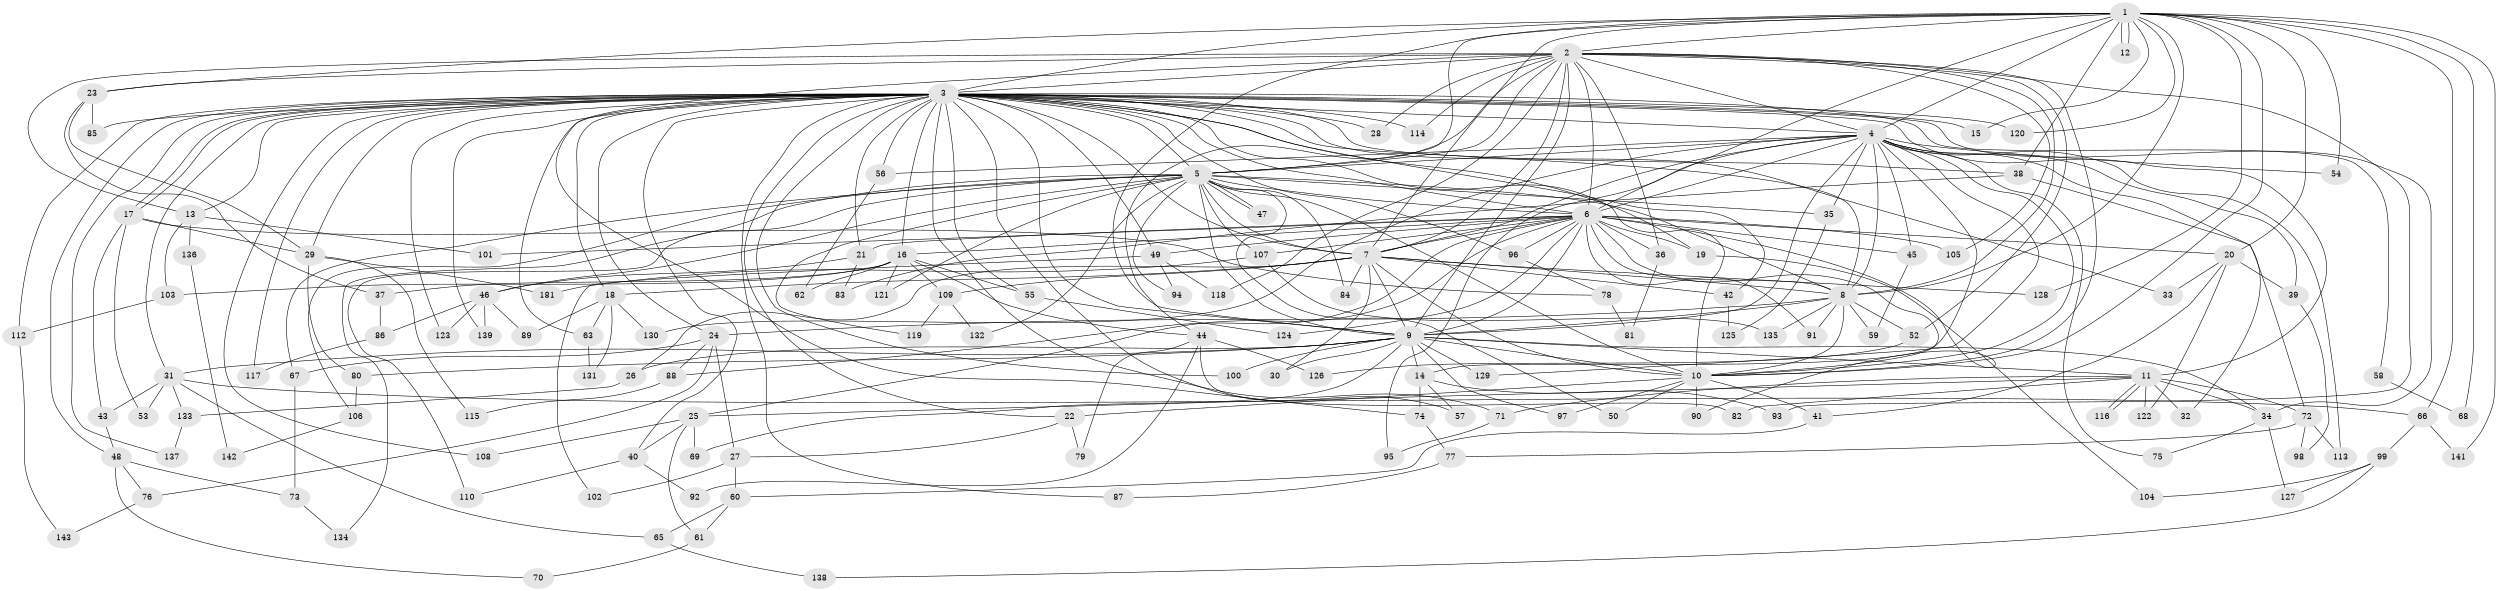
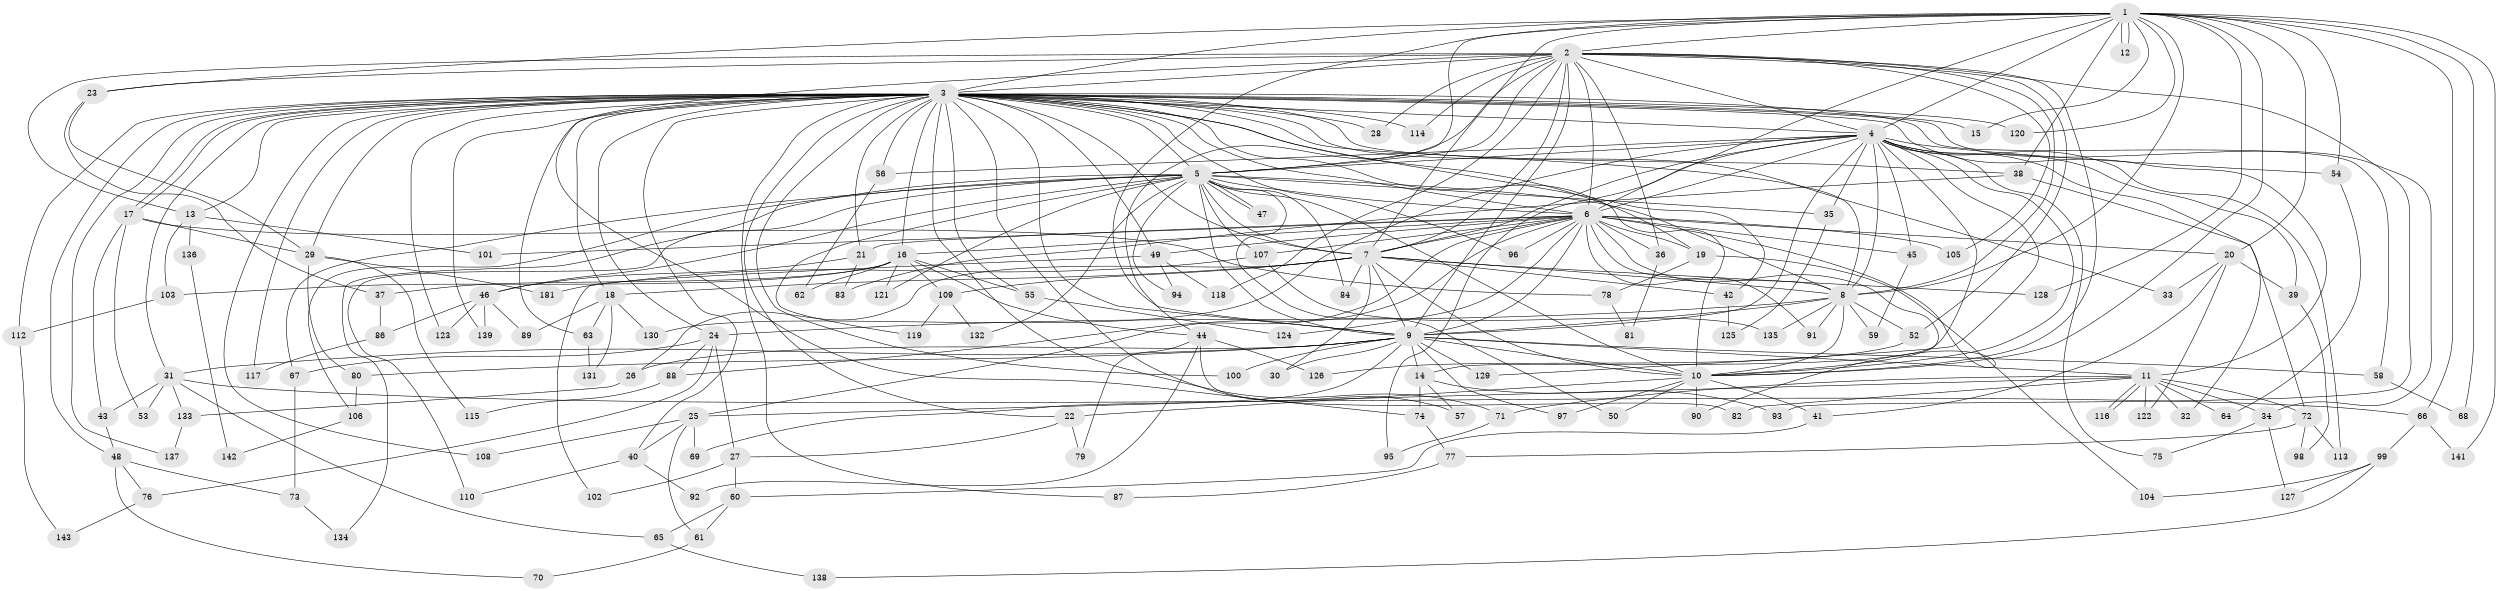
node "85": removed
edge "96" -- "78": now "19" -- "78"
edge "9" -- "34": now "9" -- "58"
node "64": added
